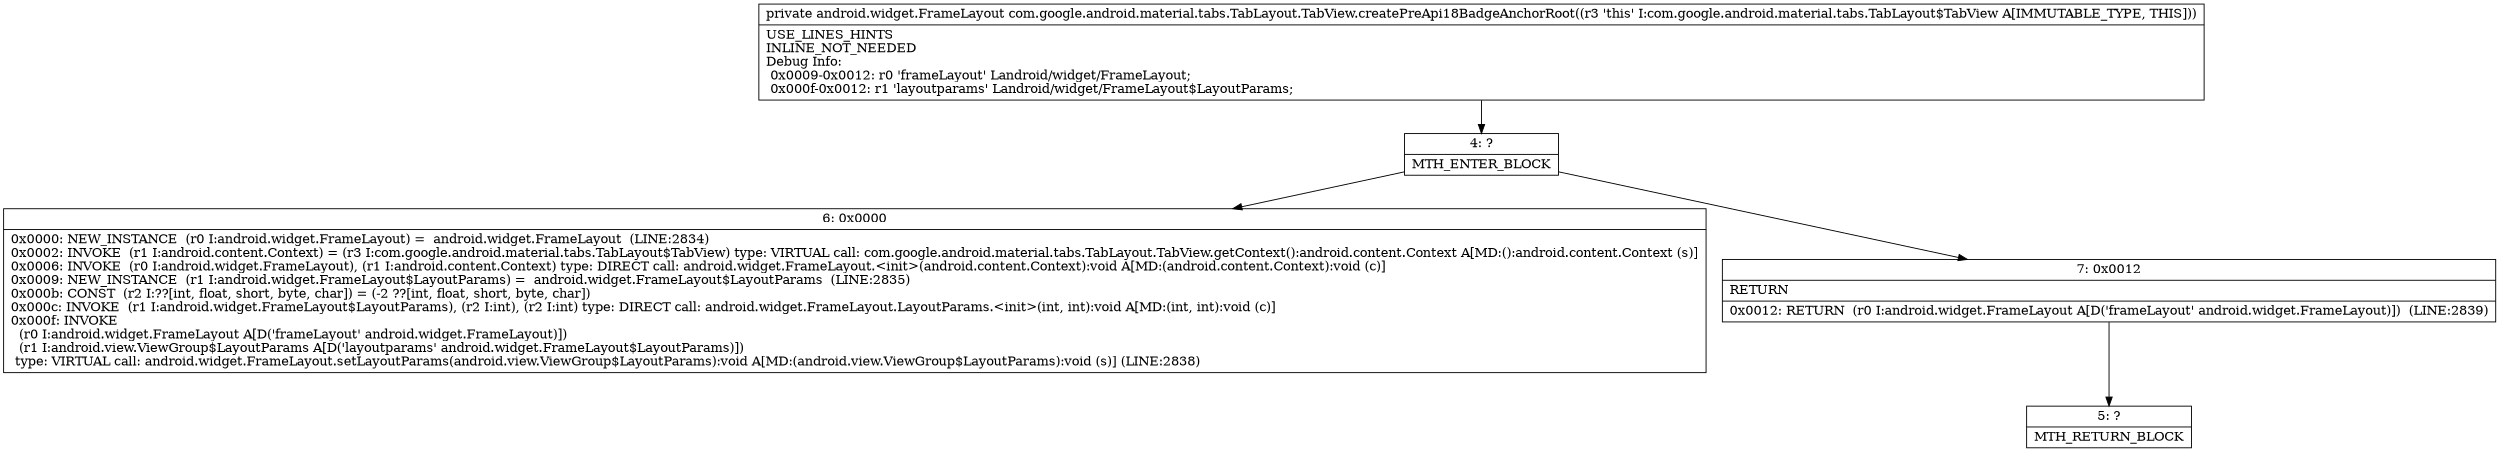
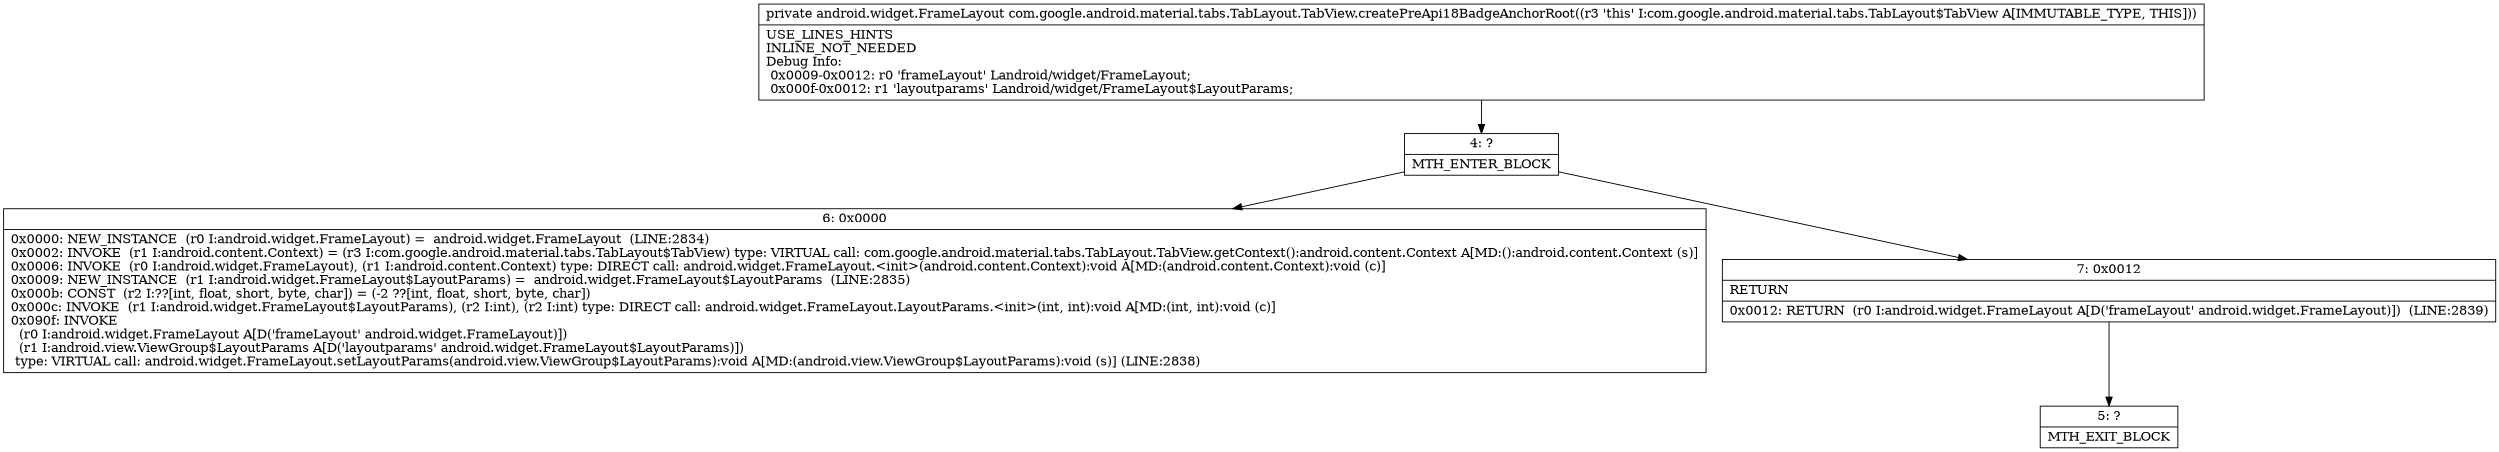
node "6: 0x0000": text "0x000f: INVOKE" -> "0x090f: INVOKE"
node "5: ?": text "MTH_RETURN_BLOCK" -> "MTH_EXIT_BLOCK"
